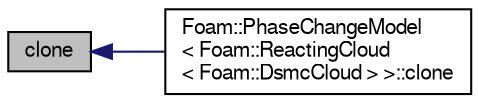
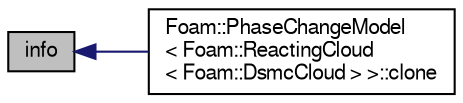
node "clone": label "clone" -> "info"
